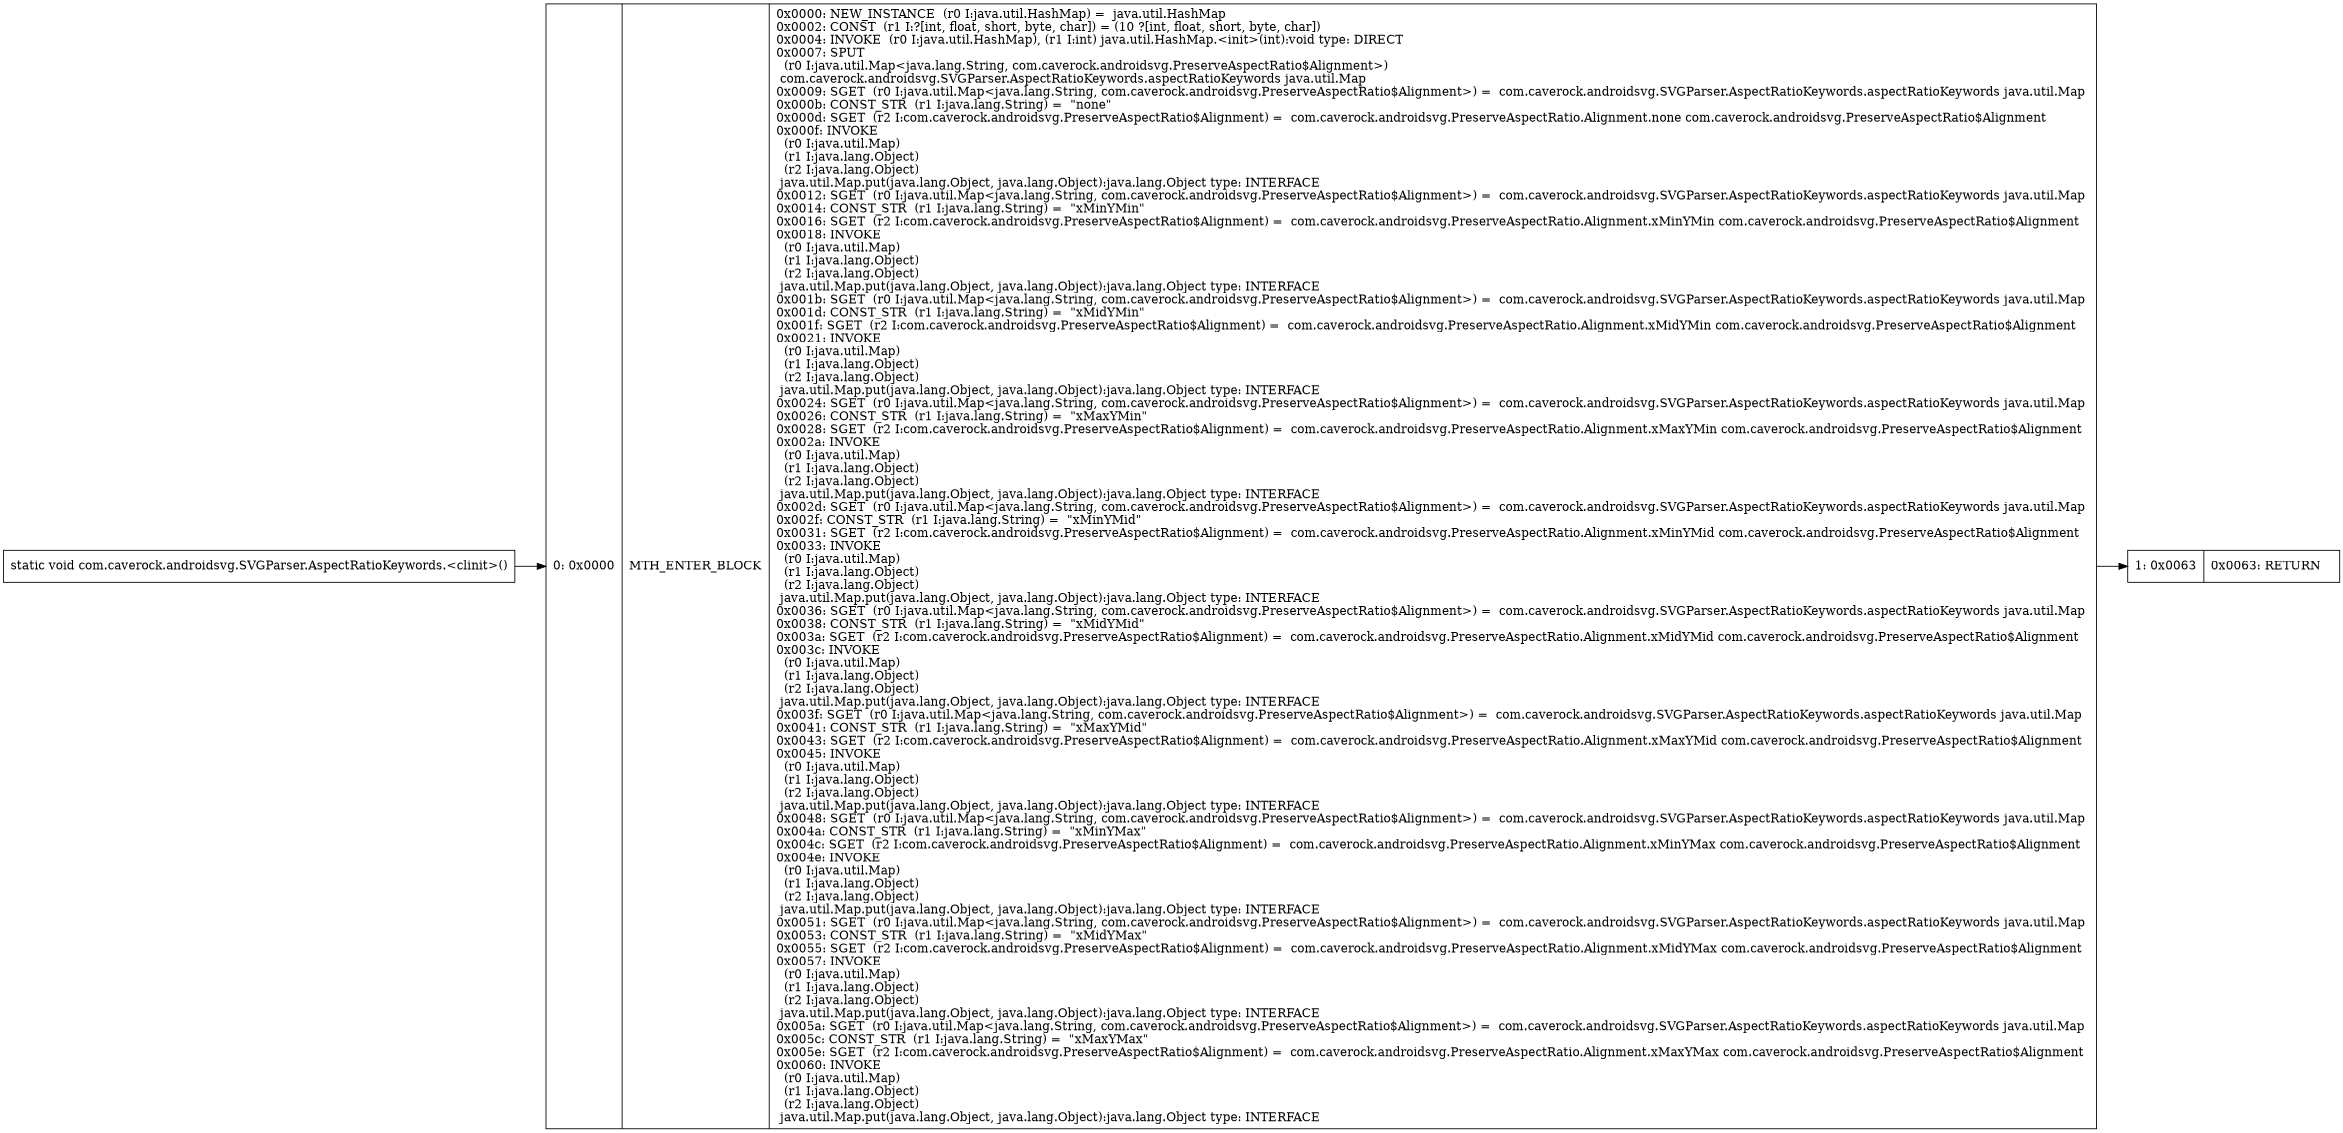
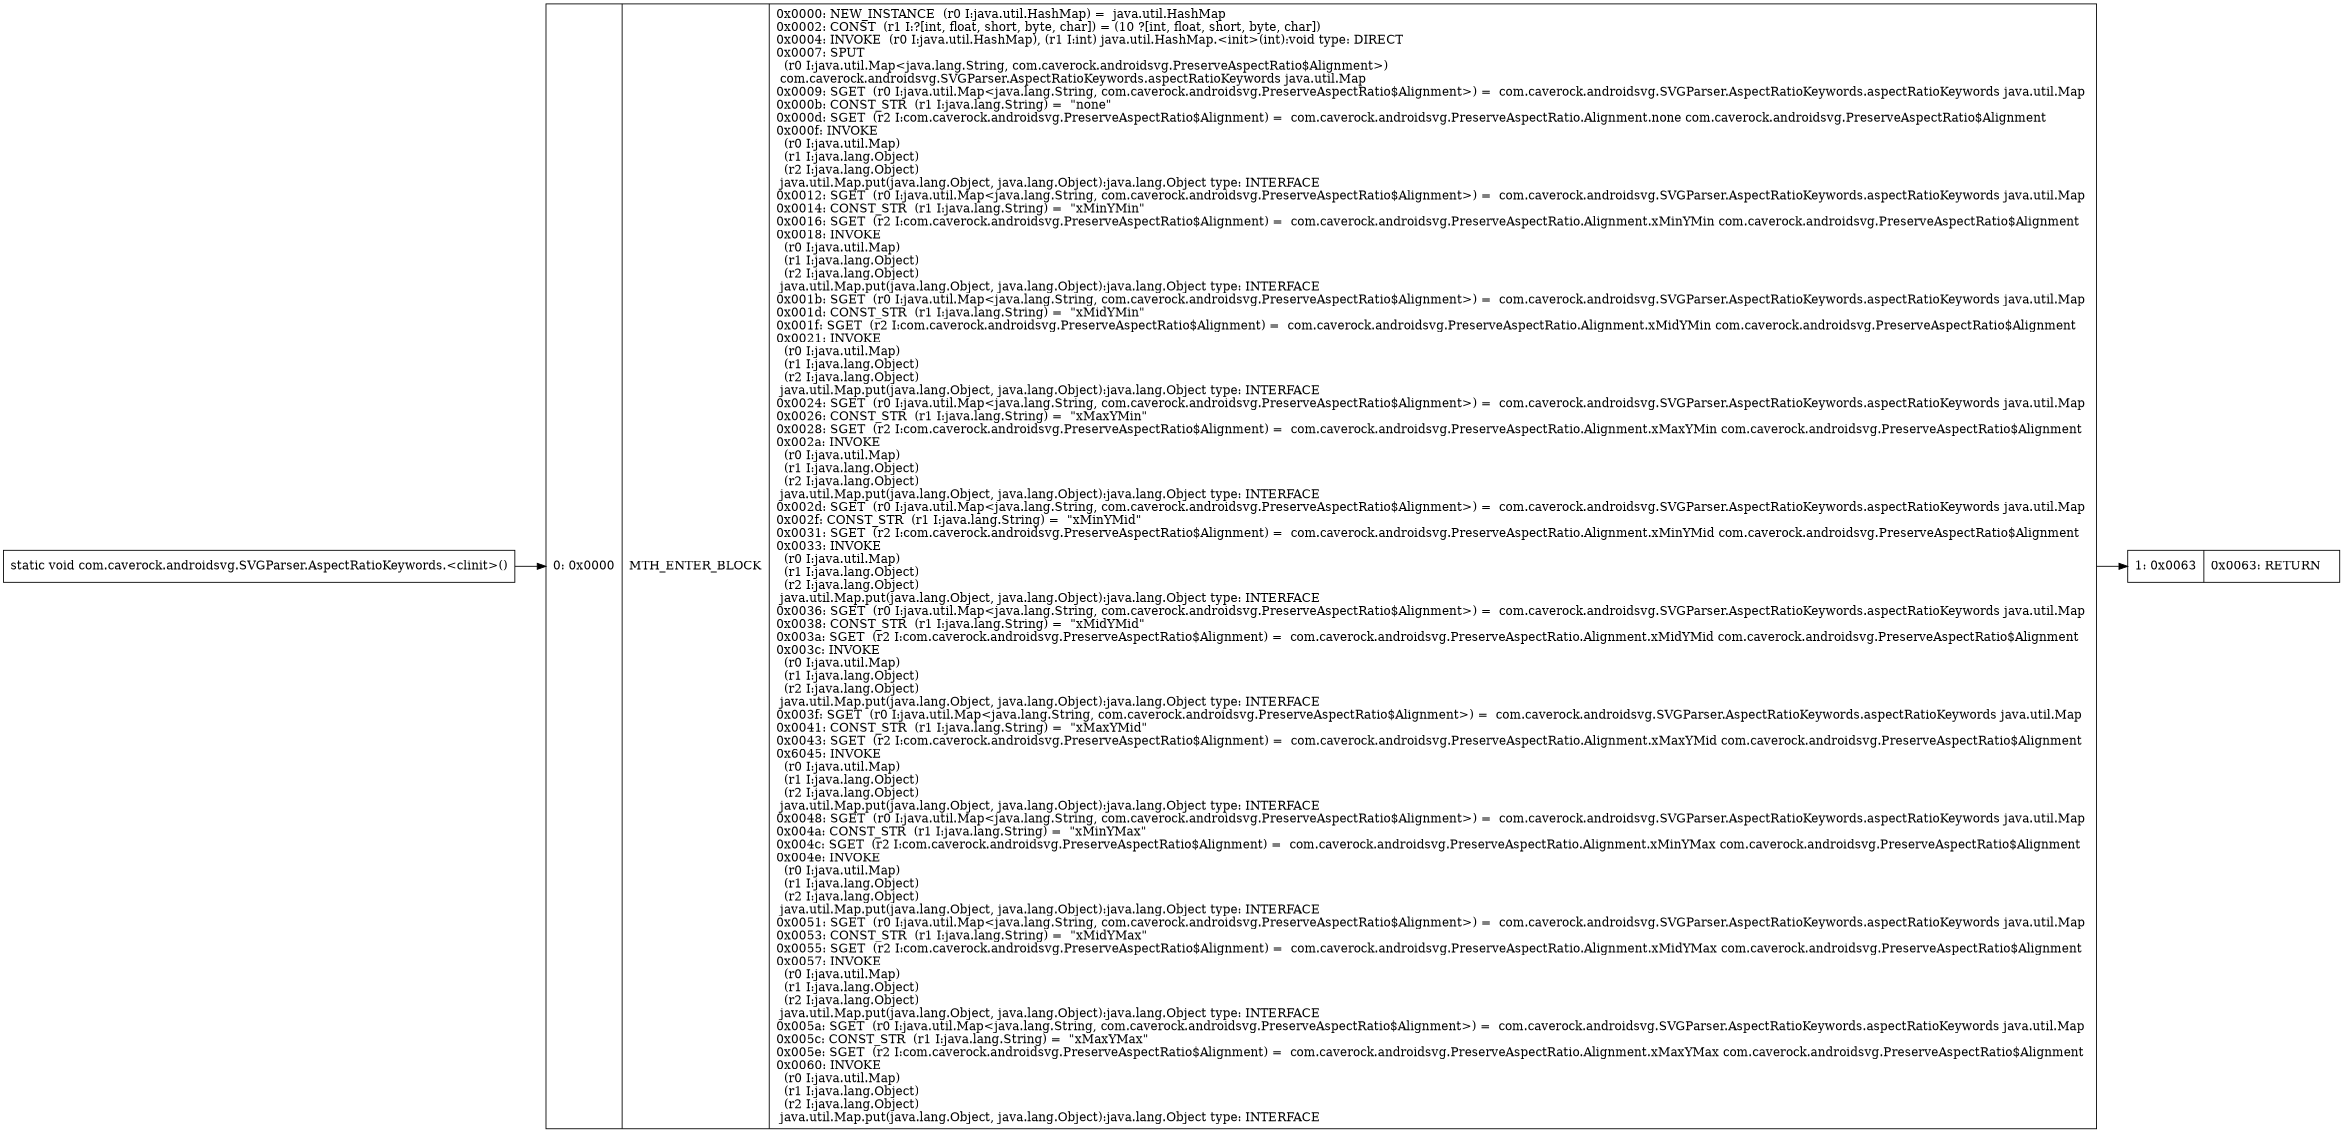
node "0: 0x0000": text "0x0045: INVOKE" -> "0x6045: INVOKE"
